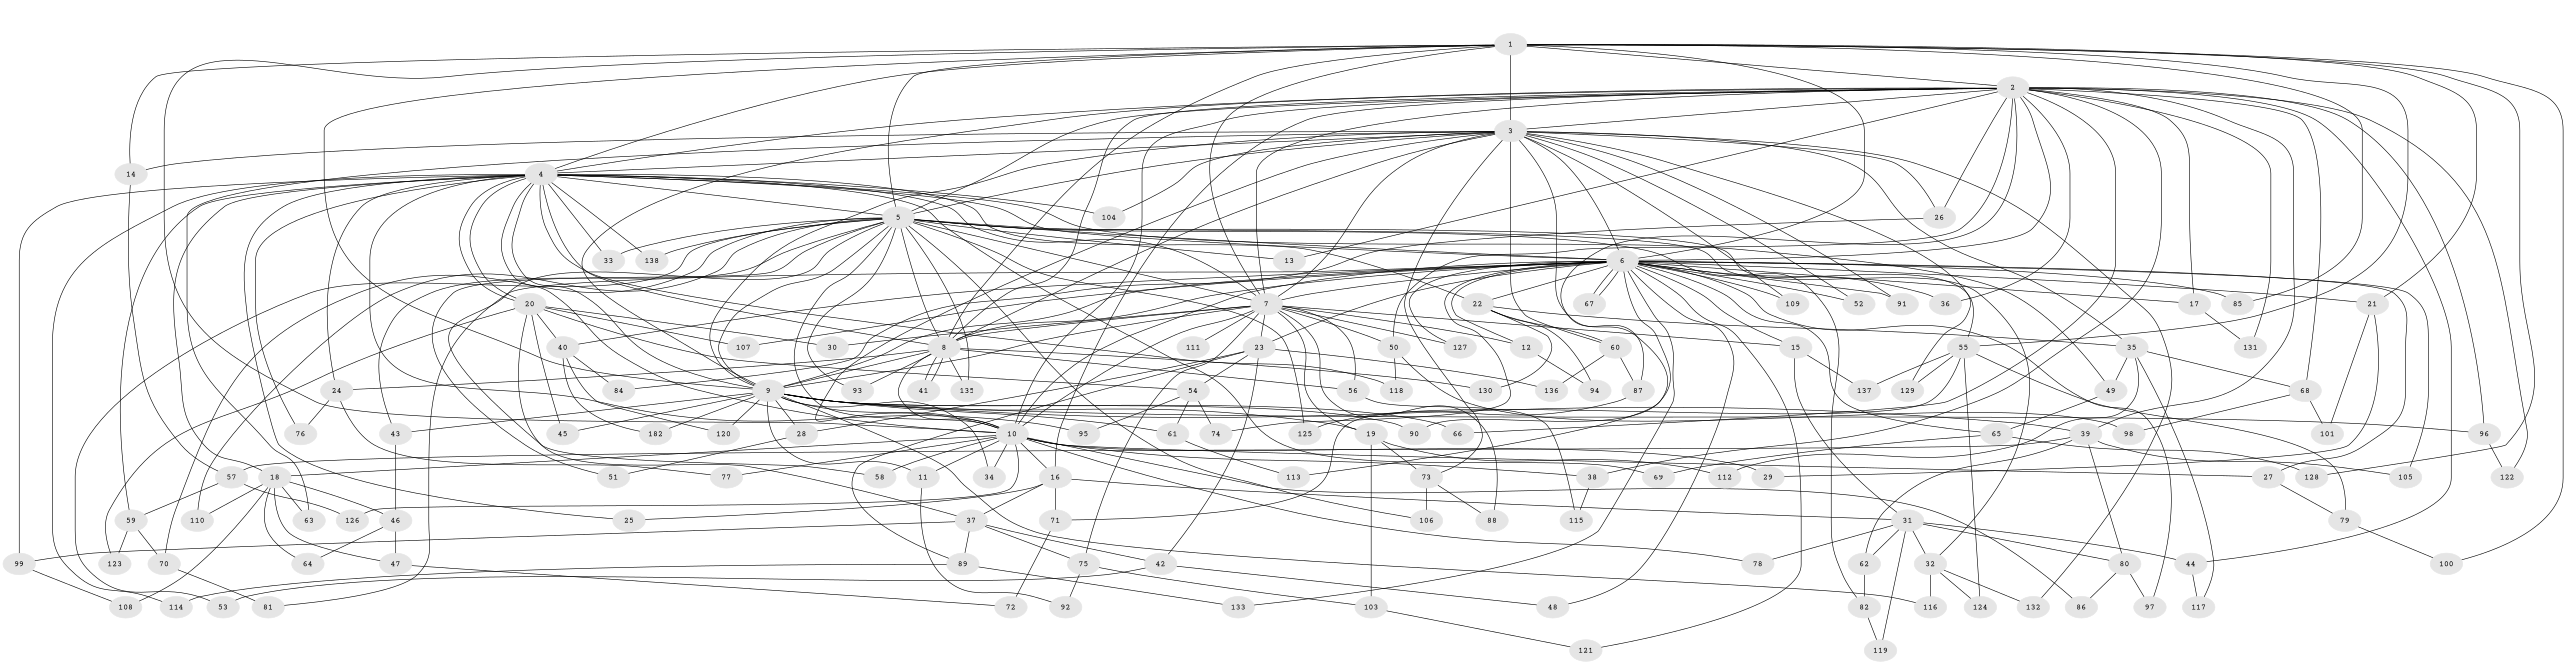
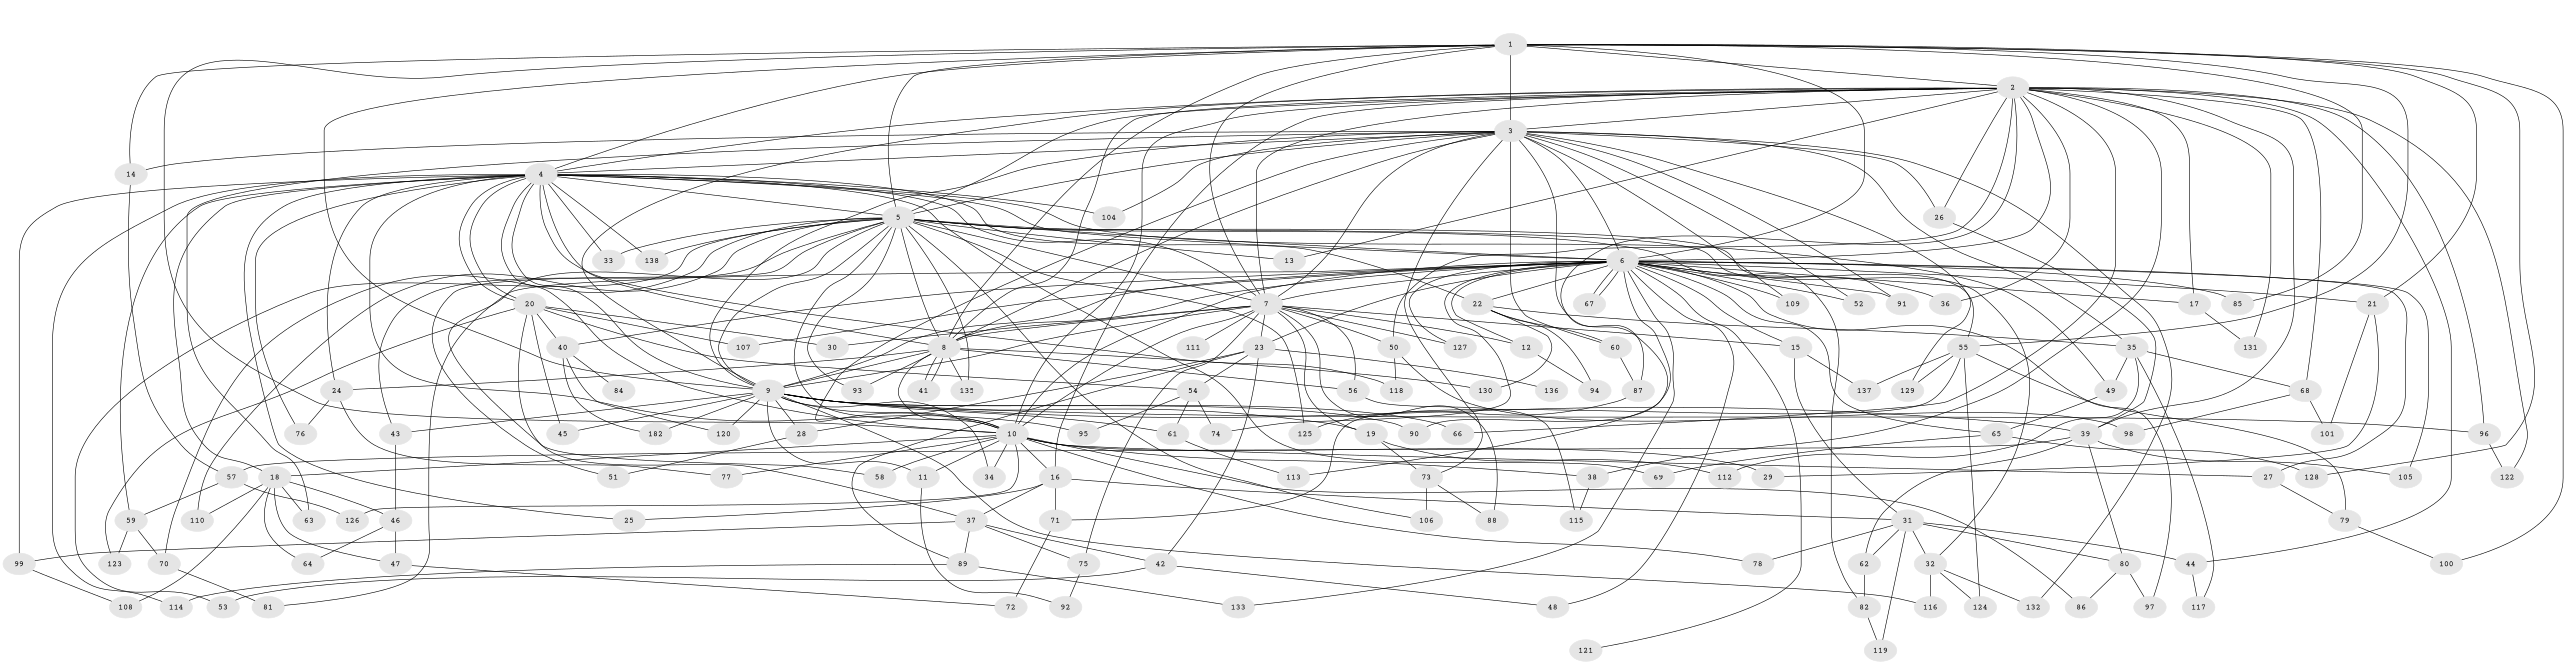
edge "26" -- "84": now "26" -- "39"
edge "60" -- "136": removed
node "103": removed
